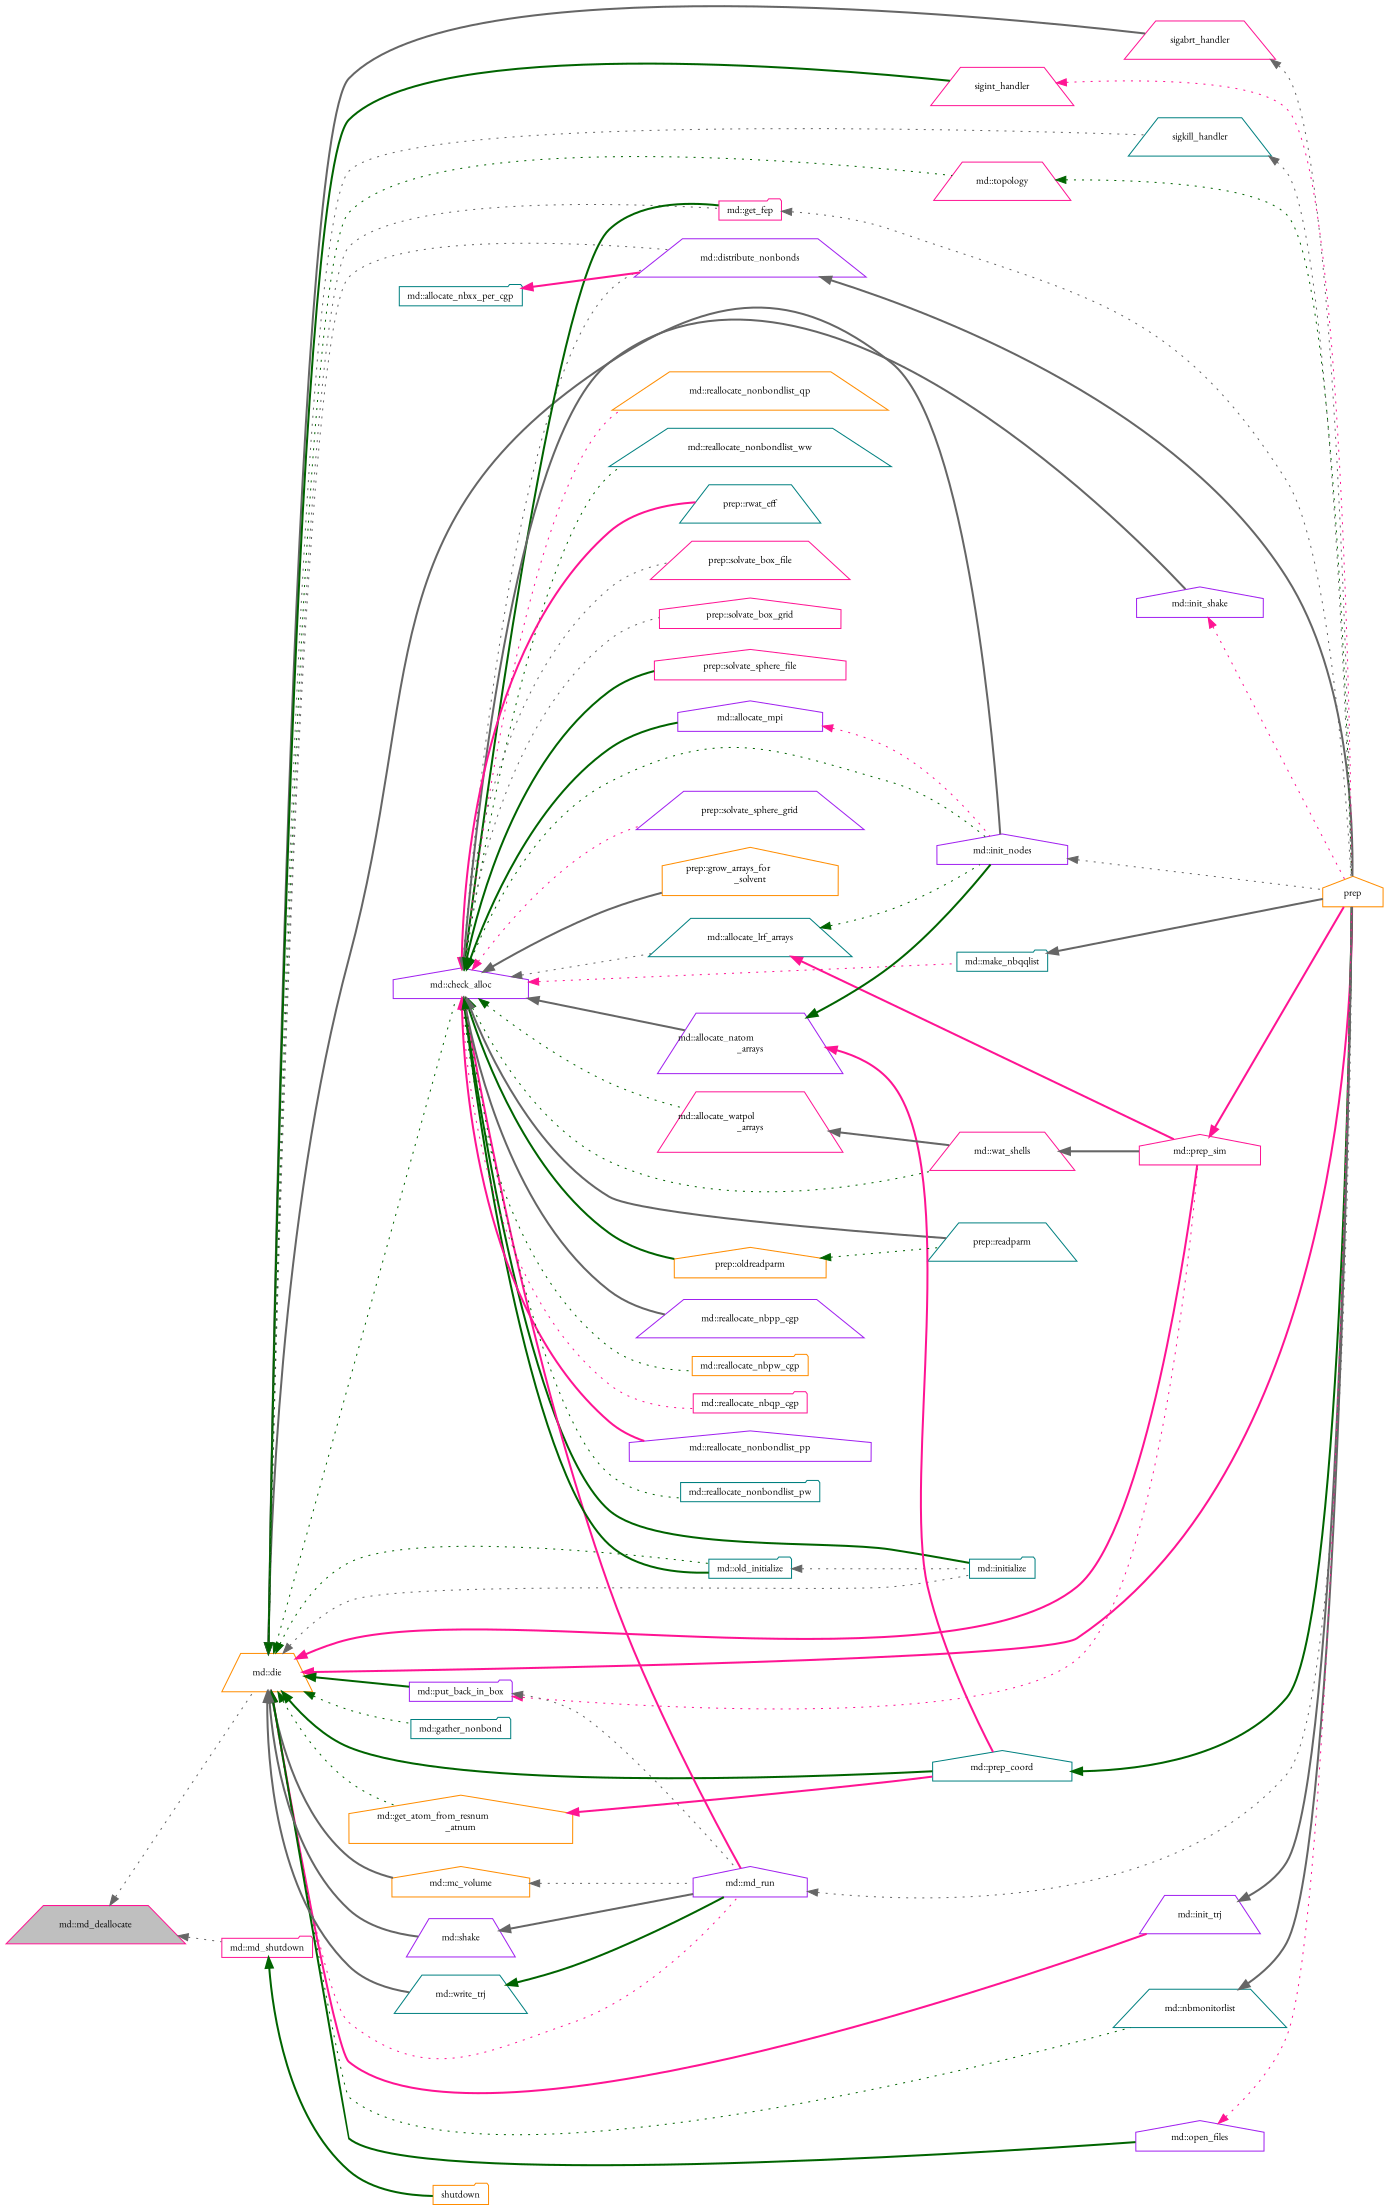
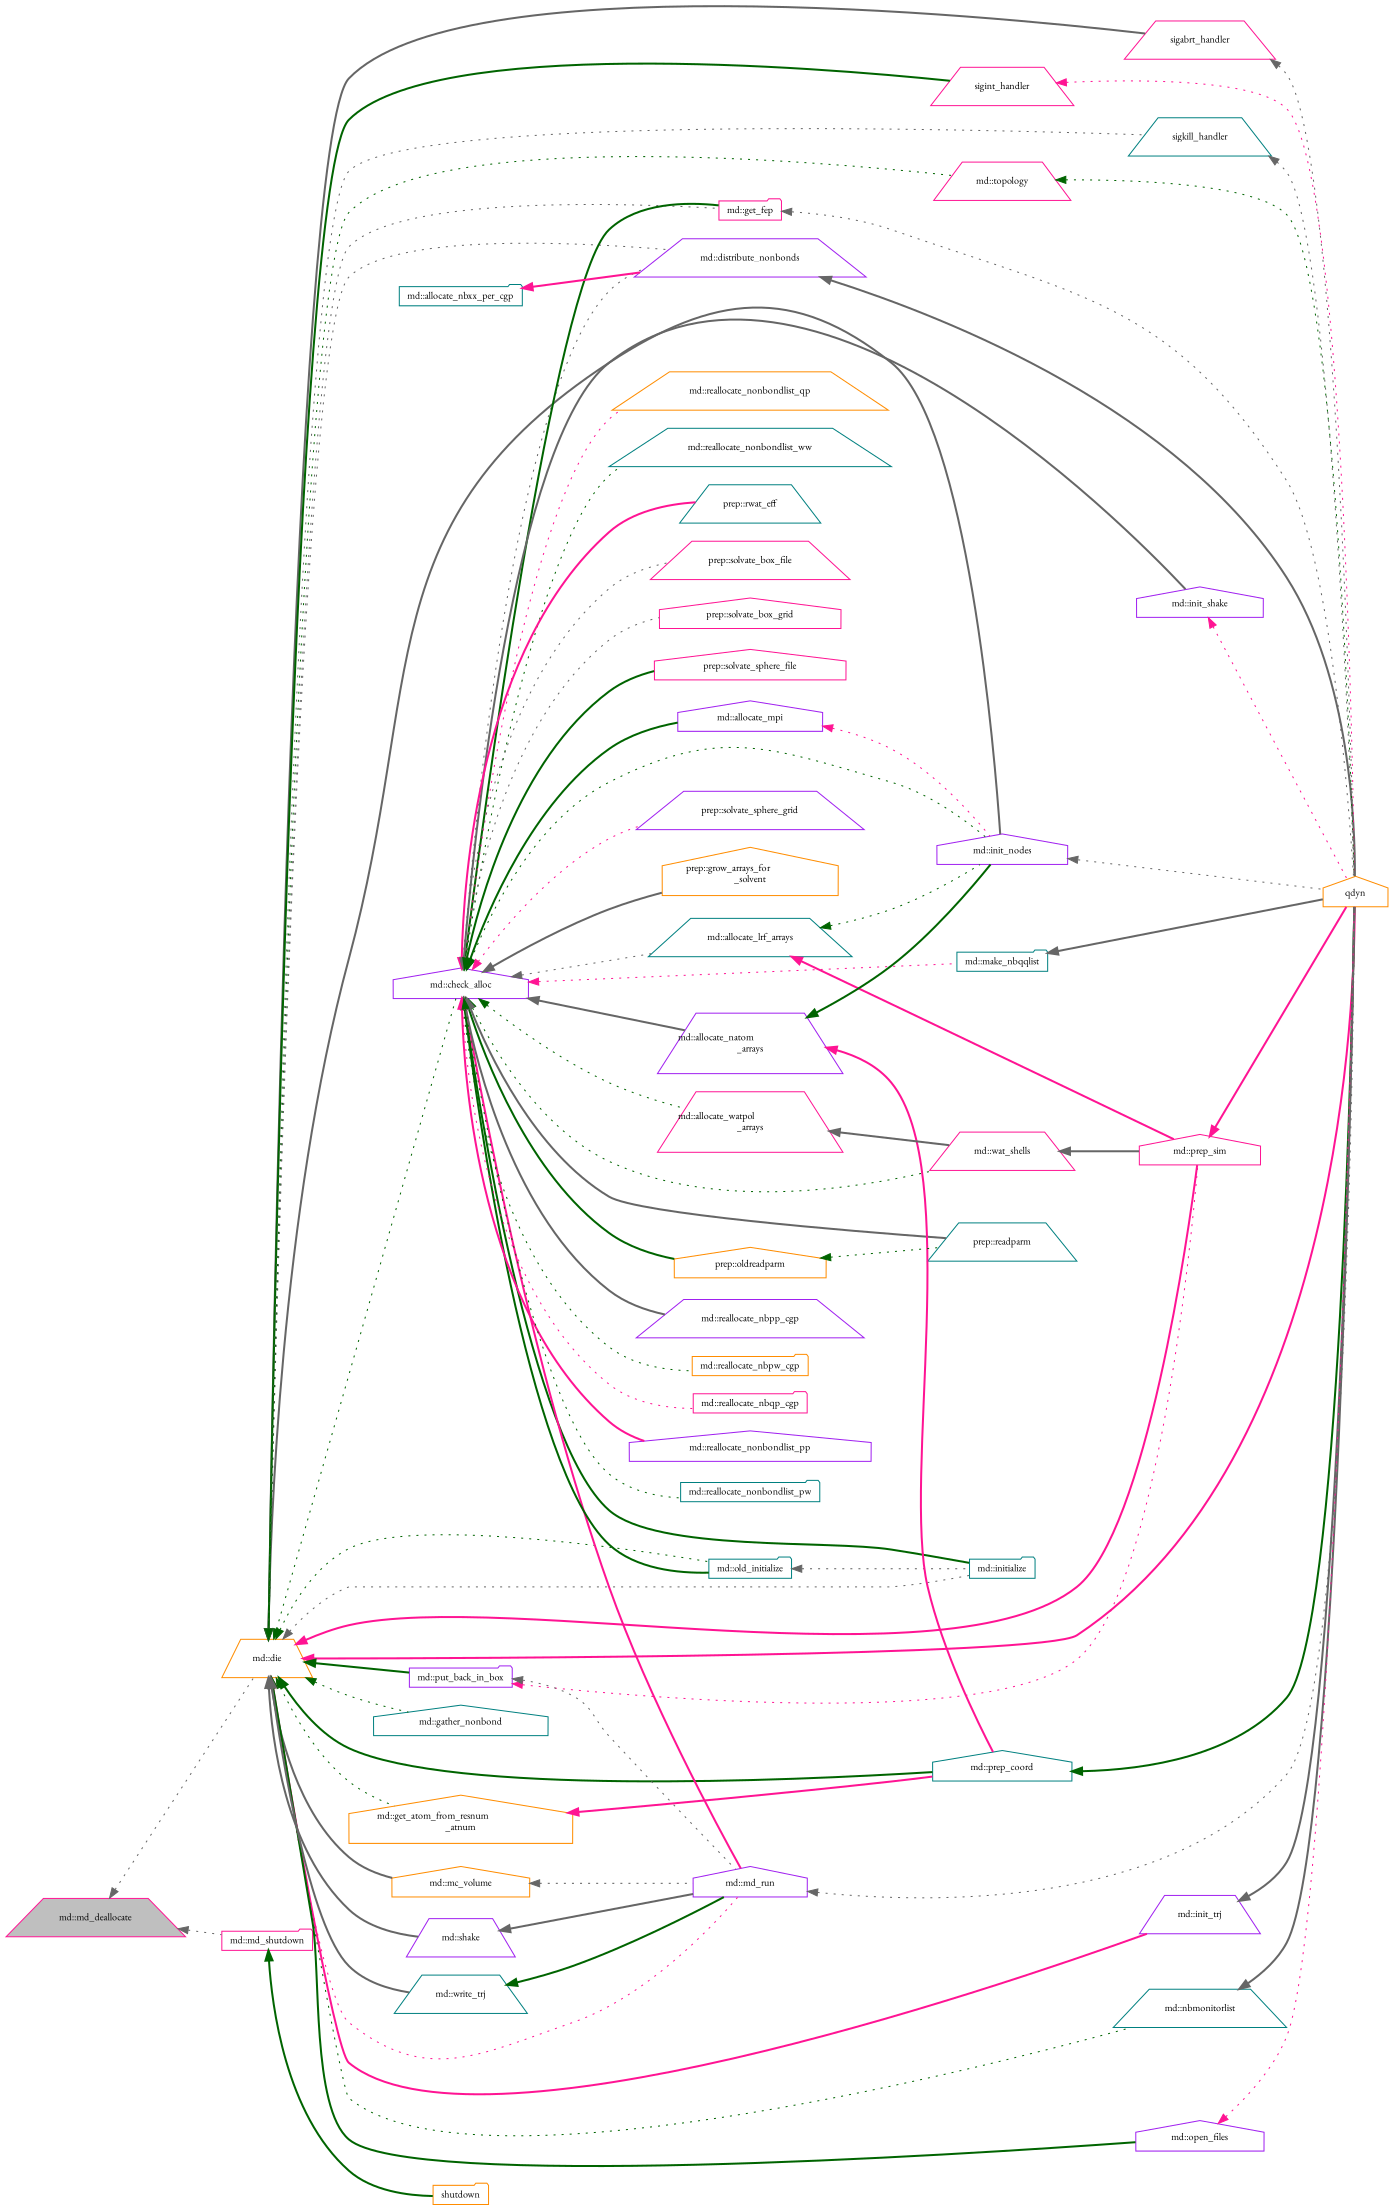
node "prep": label "prep" -> "qdyn"
node "md::gather_nonbond": shape folder -> house
